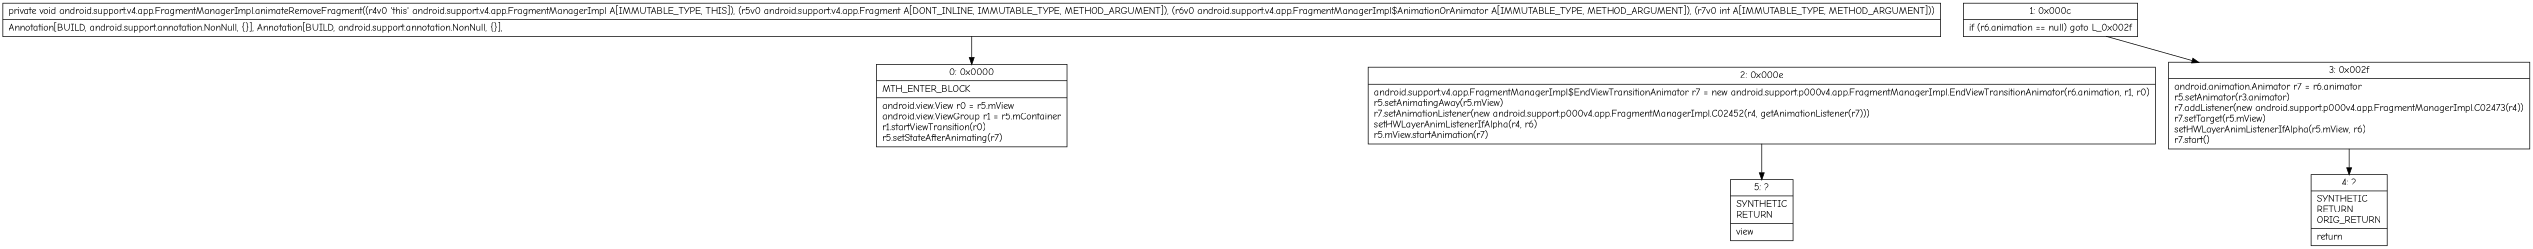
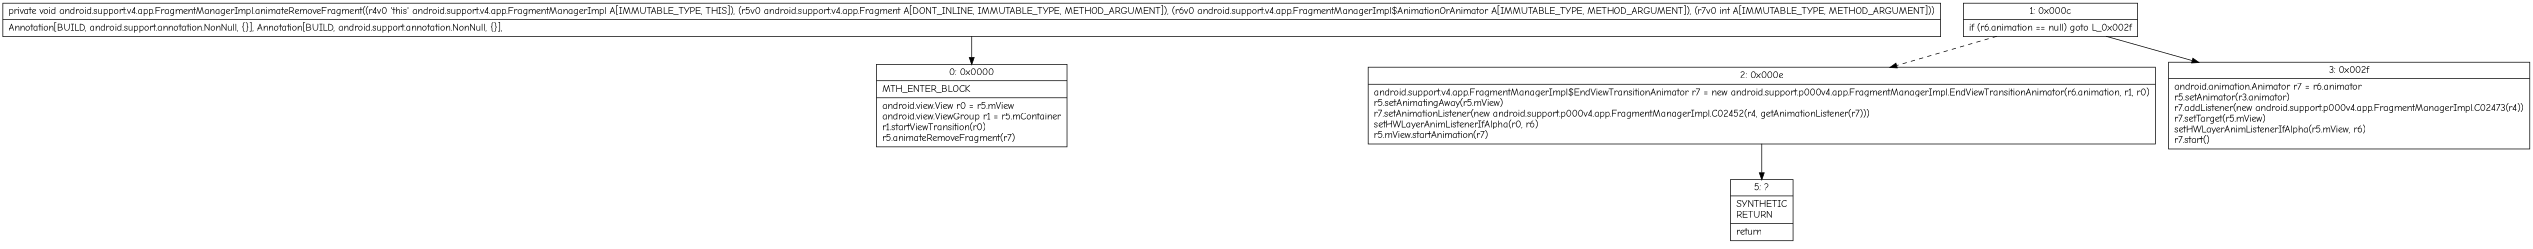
edge "1: 0x000c" -> "2: 0x000e": added
node "2: 0x000e": text "setHWLayerAnimListenerIfAlpha(r4, r6)" -> "setHWLayerAnimListenerIfAlpha(r0, r6)"
node "0: 0x0000": text "r5.setStateAfterAnimating(r7)" -> "r5.animateRemoveFragment(r7)"
node "4: ?": removed
node "5: ?": text "view" -> "return"
